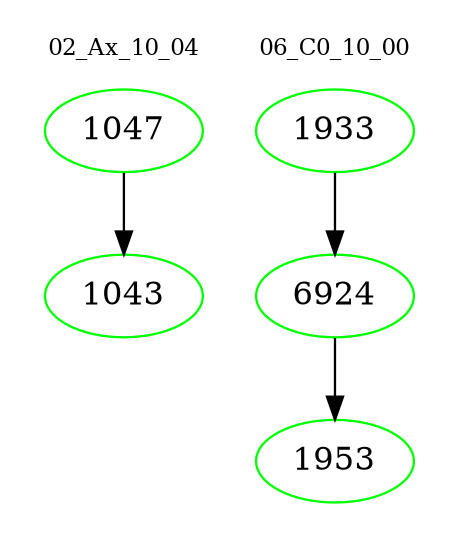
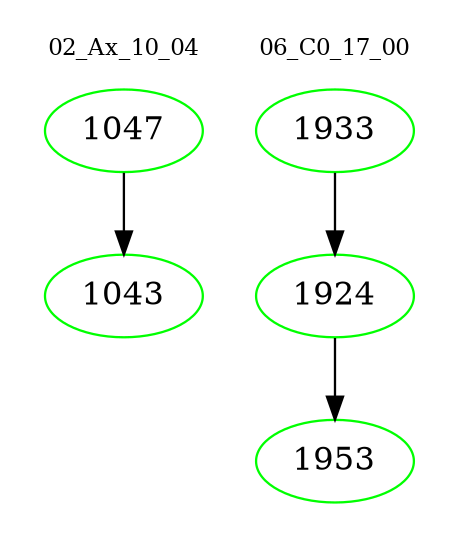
cluster "06_C0_10_00": label "06_C0_10_00" -> "06_C0_17_00"
node "6924": label "6924" -> "1924"
